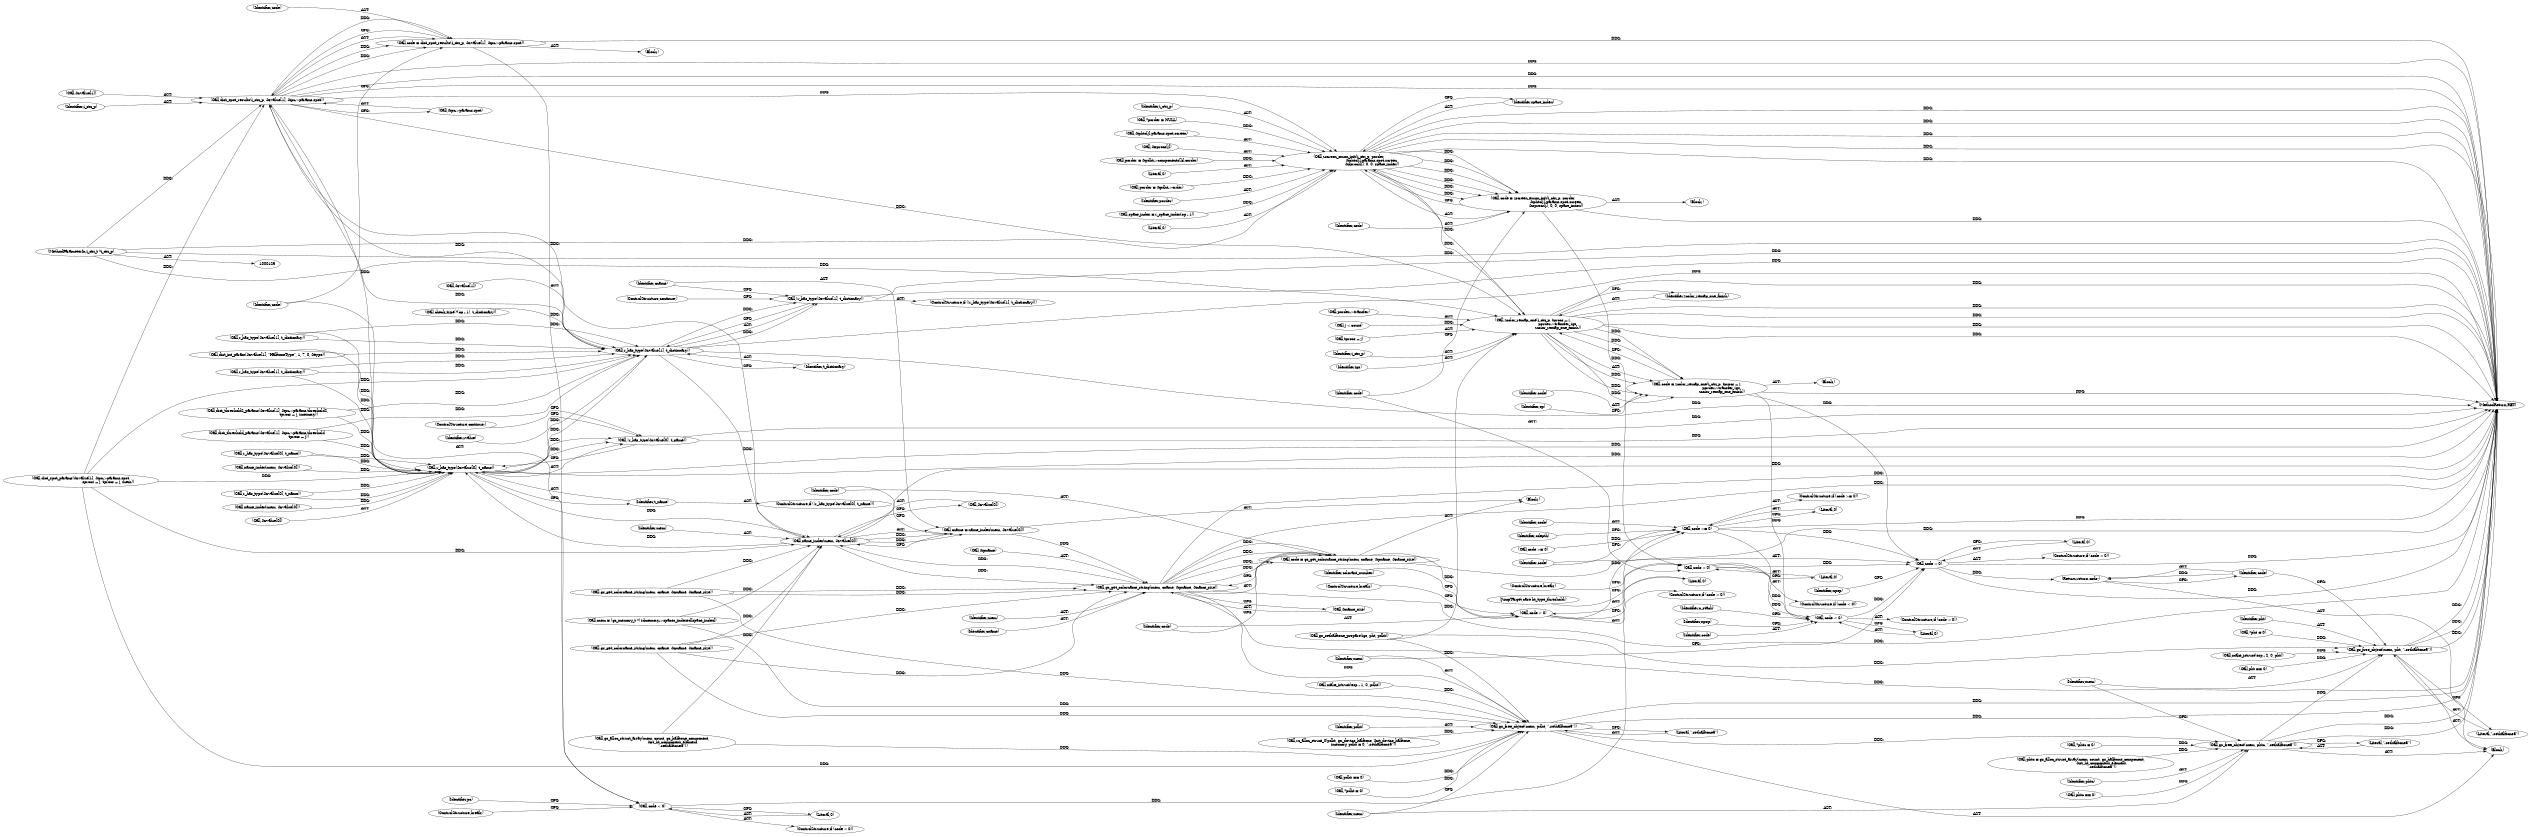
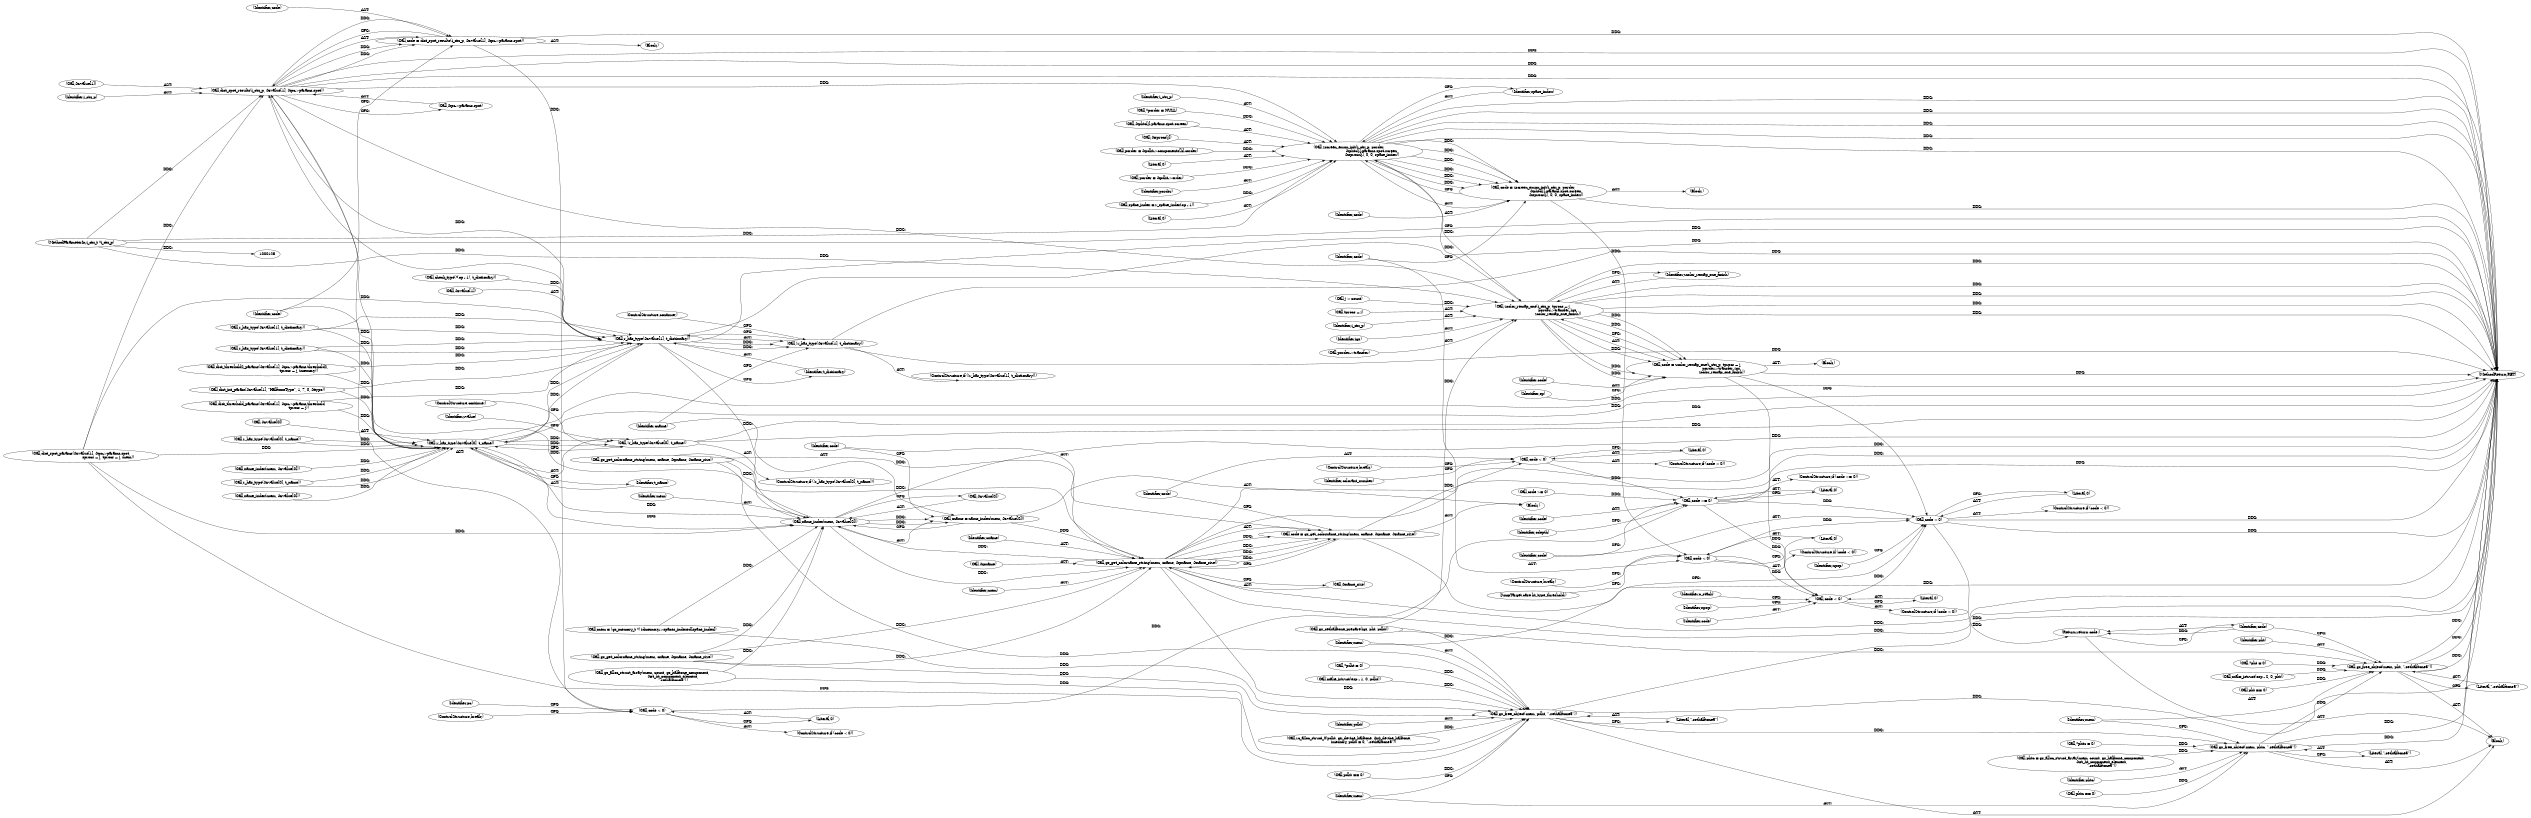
edge "(MethodParameterIn,i_ctx_t *i_ctx_p)" -> "(MethodReturn,RET)": label "DDG: " -> "CFG: "
edge "(MethodParameterIn,i_ctx_t *i_ctx_p)" -> "1000125": label "AST: " -> "DDG: "
edge "(Identifier,t_name)" -> "(ControlStructure,if (!r_has_type(&rvalue[0], t_name)))": now "(Call,!r_has_type(&rvalue[0], t_name))" -> "(ControlStructure,if (!r_has_type(&rvalue[0], t_name)))"
